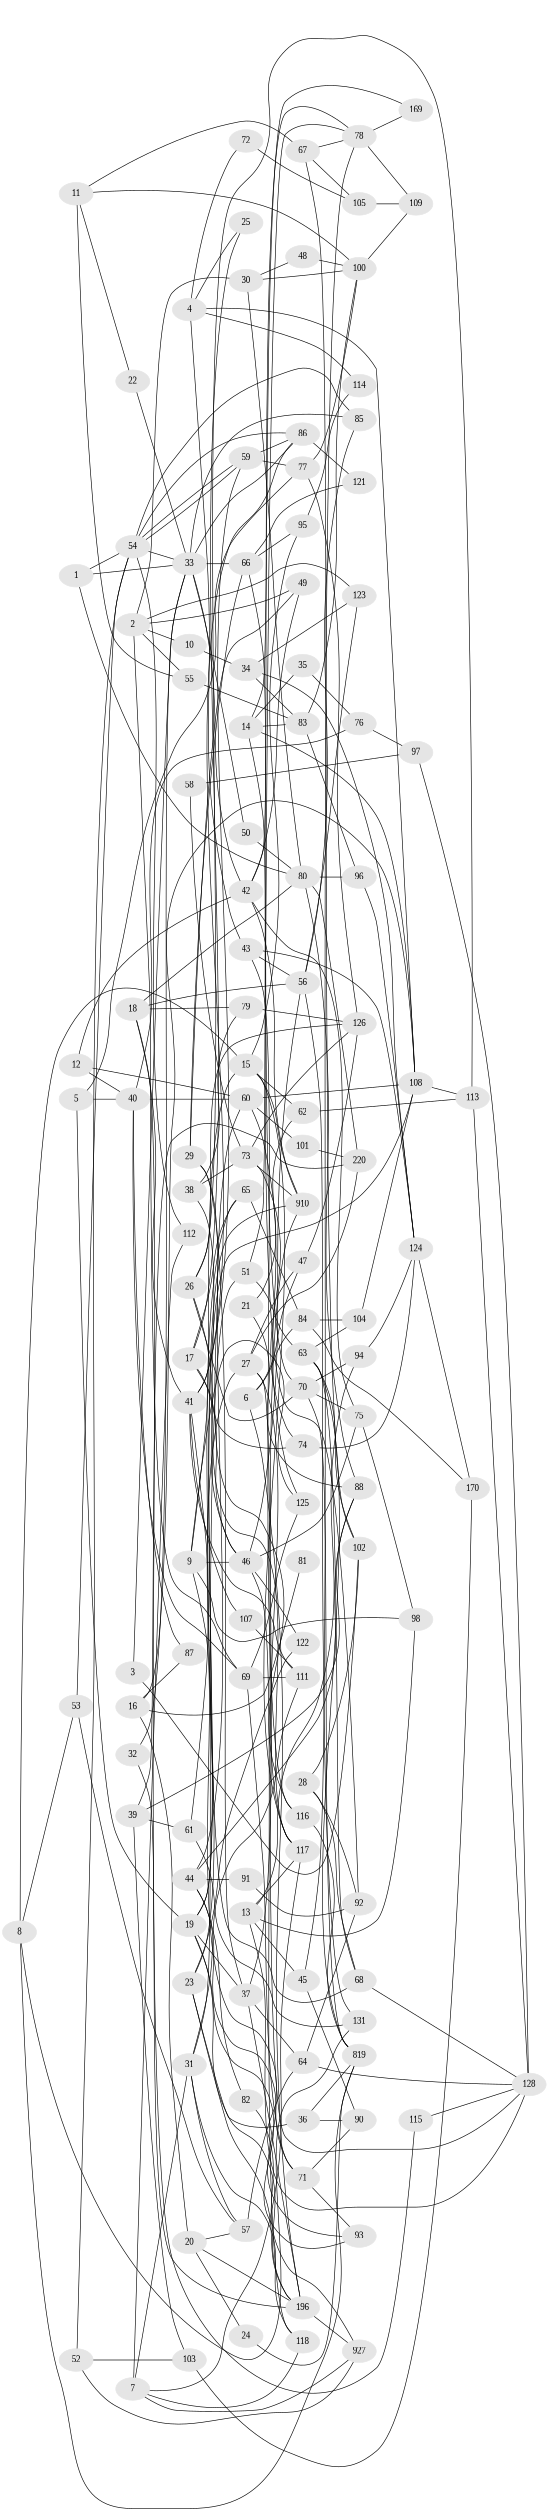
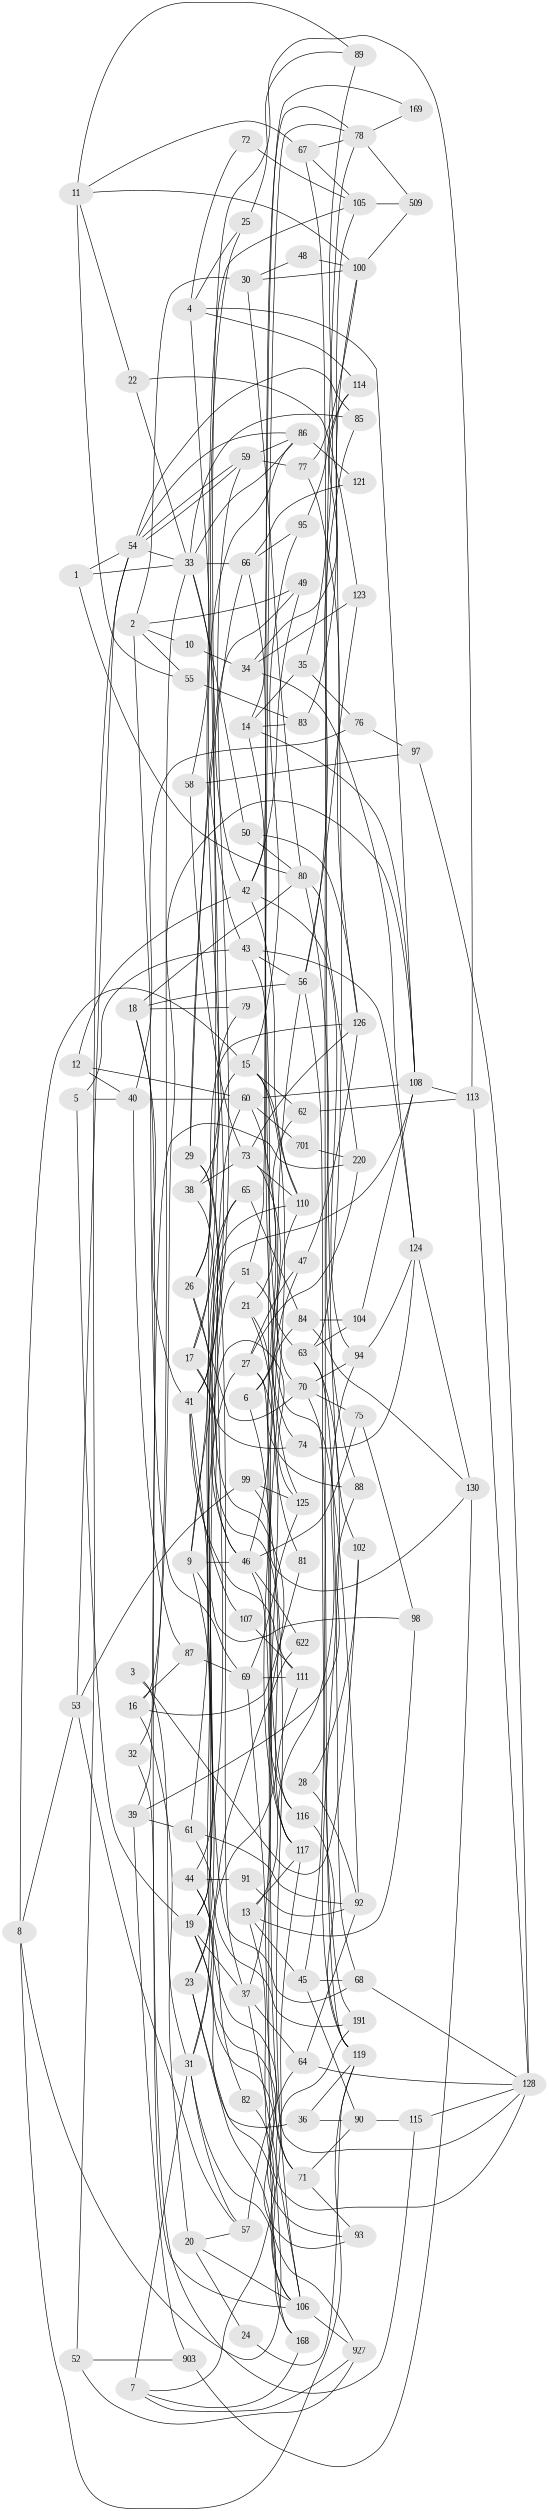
node "89": added
node "109": label "109" -> "509"
edge "105" -- "58": added
edge "123" -- "2": now "123" -- "22"
edge "34" -- "83": now "34" -- "114"
edge "77" -- "5": now "43" -- "5"
node "96": removed
edge "79" -- "126": now "50" -- "126"
node "101": label "101" -> "701"
edge "42" -- "75": now "42" -- "94"
node "910": label "910" -> "110"
node "112": removed
edge "33" -- "3": now "31" -- "3"
edge "40" -- "69": now "87" -- "69"
edge "21" -- "81": added
edge "63" -- "102": now "63" -- "105"
node "99": added
node "170": label "170" -> "130"
node "122": label "122" -> "622"
edge "88" -- "44": removed
edge "28" -- "68": now "45" -- "68"
edge "61" -- "92": added
node "131": label "131" -> "191"
node "819": label "819" -> "119"
edge "90" -- "115": added
node "196": label "196" -> "106"
node "118": label "118" -> "168"
node "103": label "103" -> "903"
